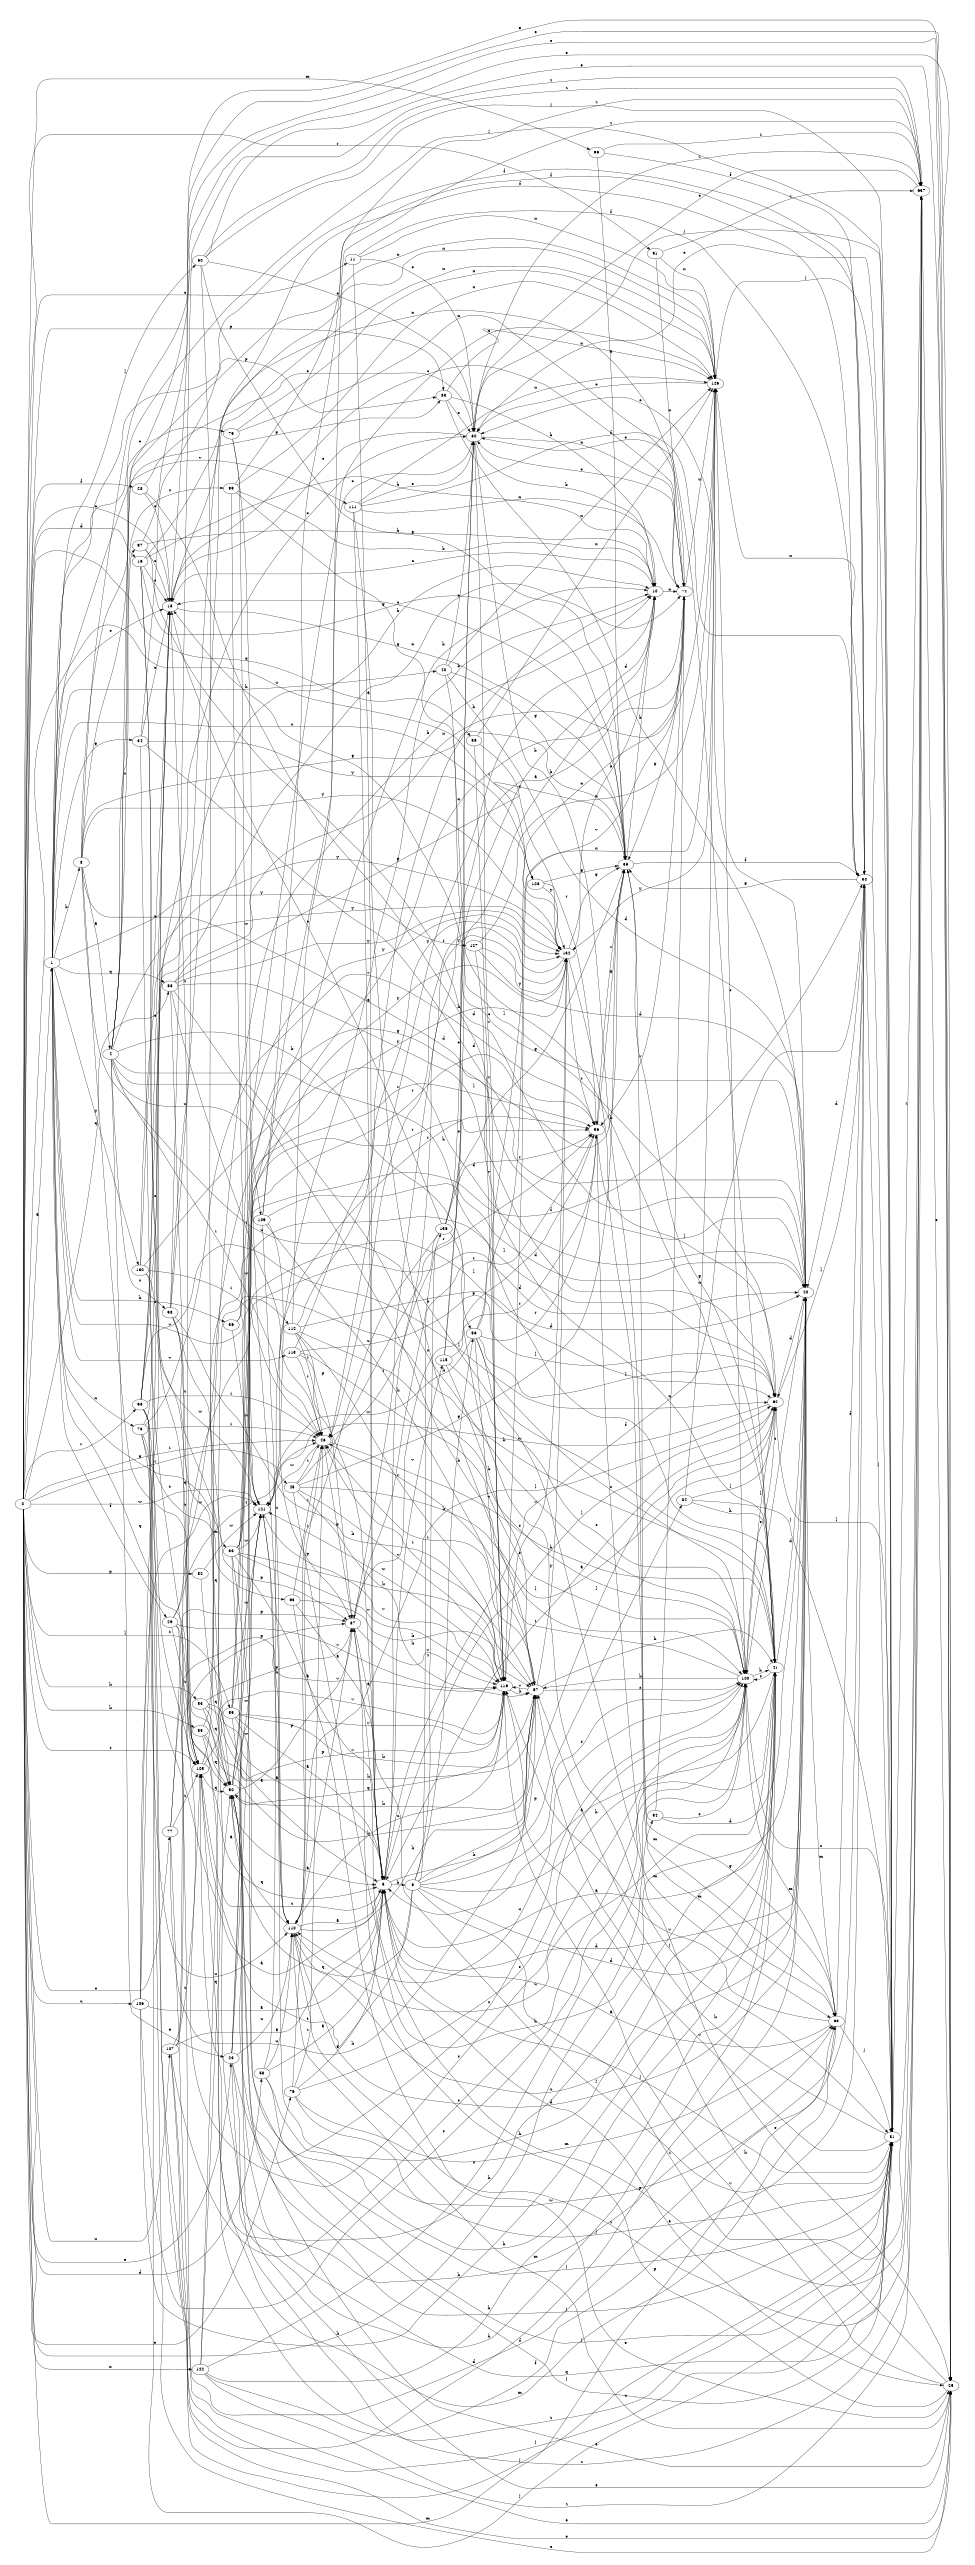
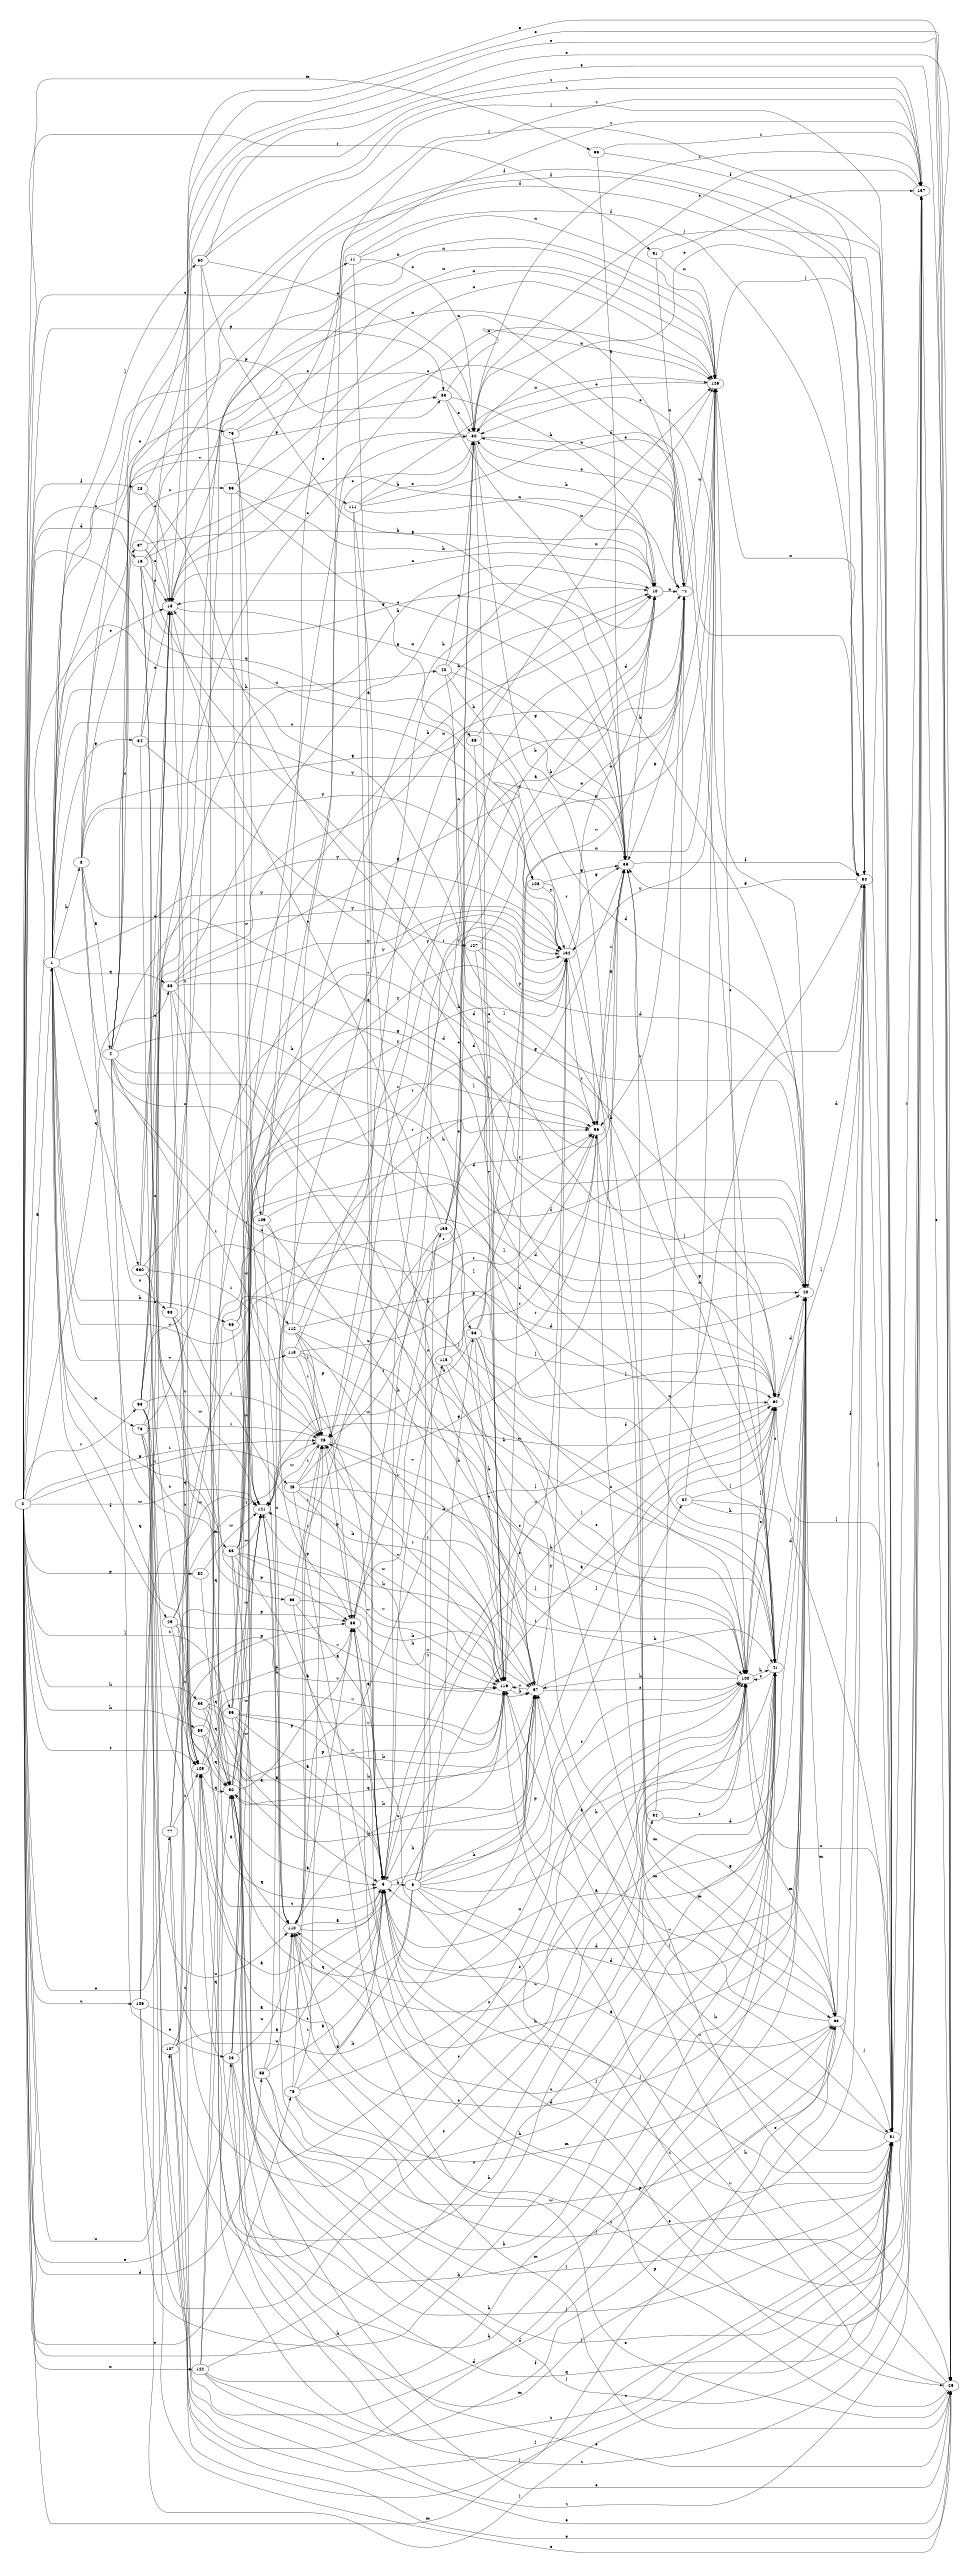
node "637": label "637" -> "137"
node "130": label "130" -> "930"
node "87": label "87" -> "85"
